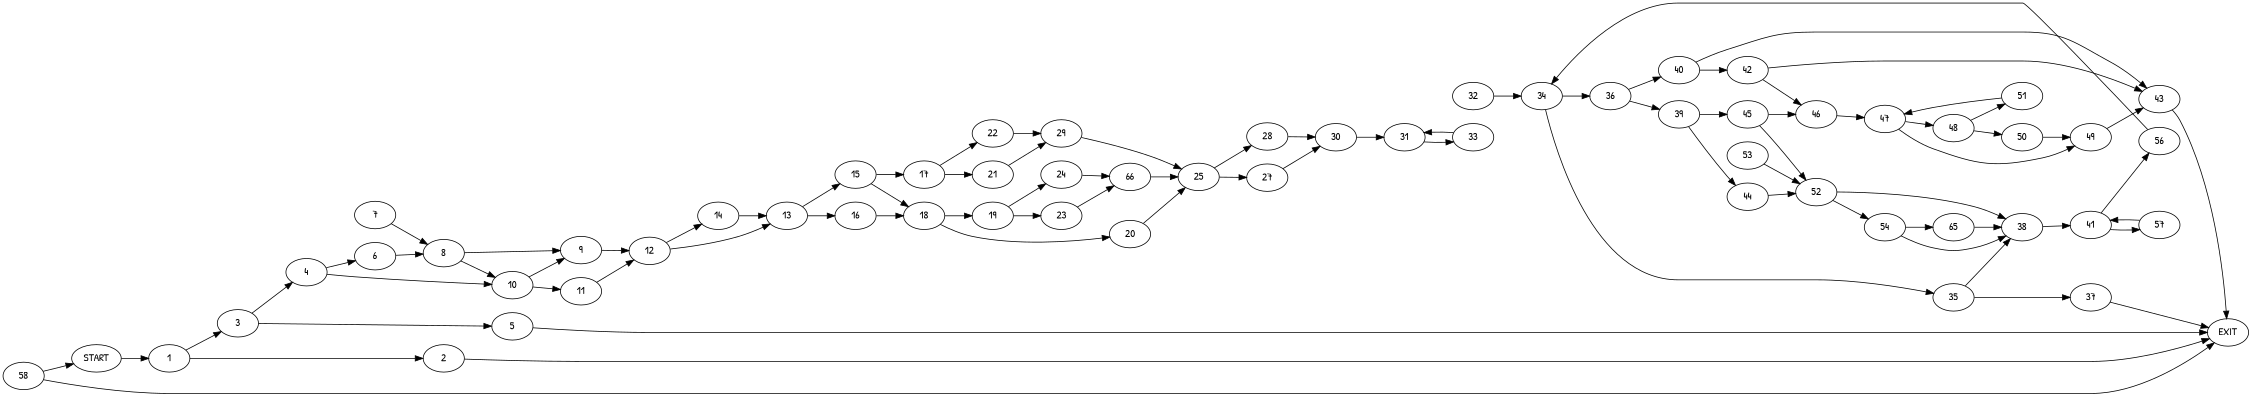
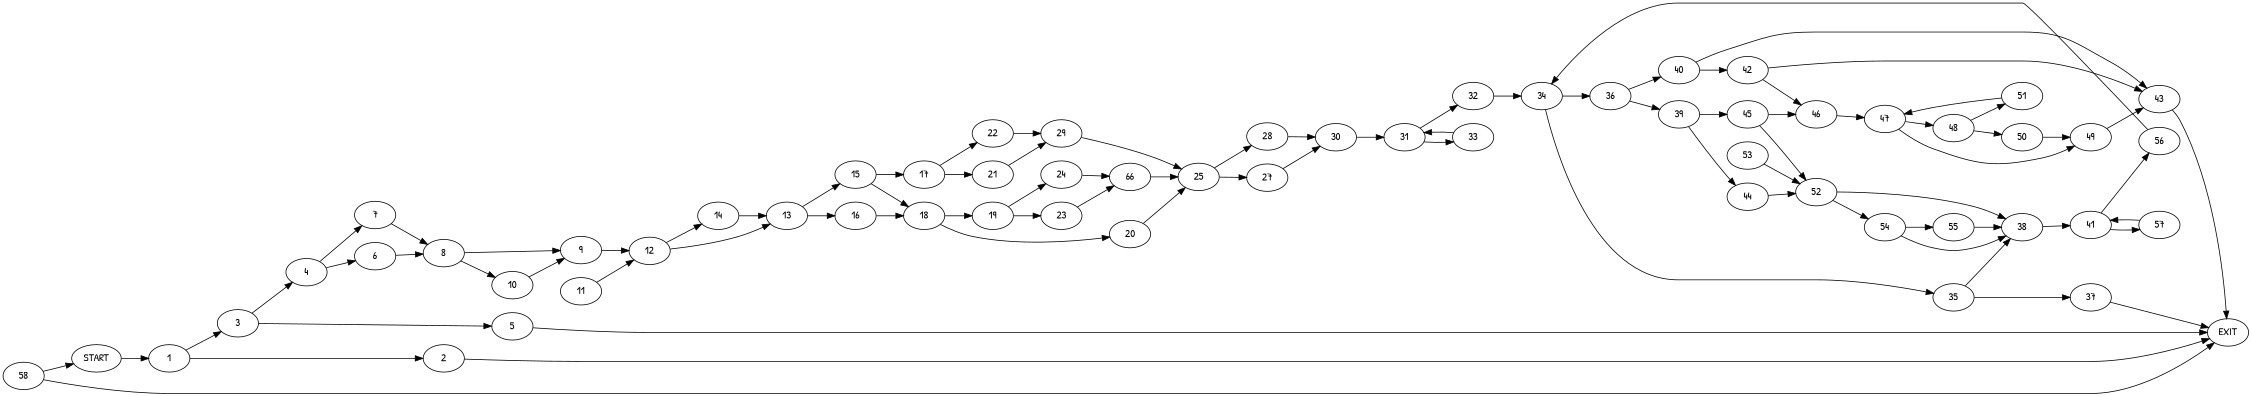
edge "31" -> "32": added
node "65": label "65" -> "55"
edge "4" -> "10": now "4" -> "7"
edge "10" -> "11": removed
